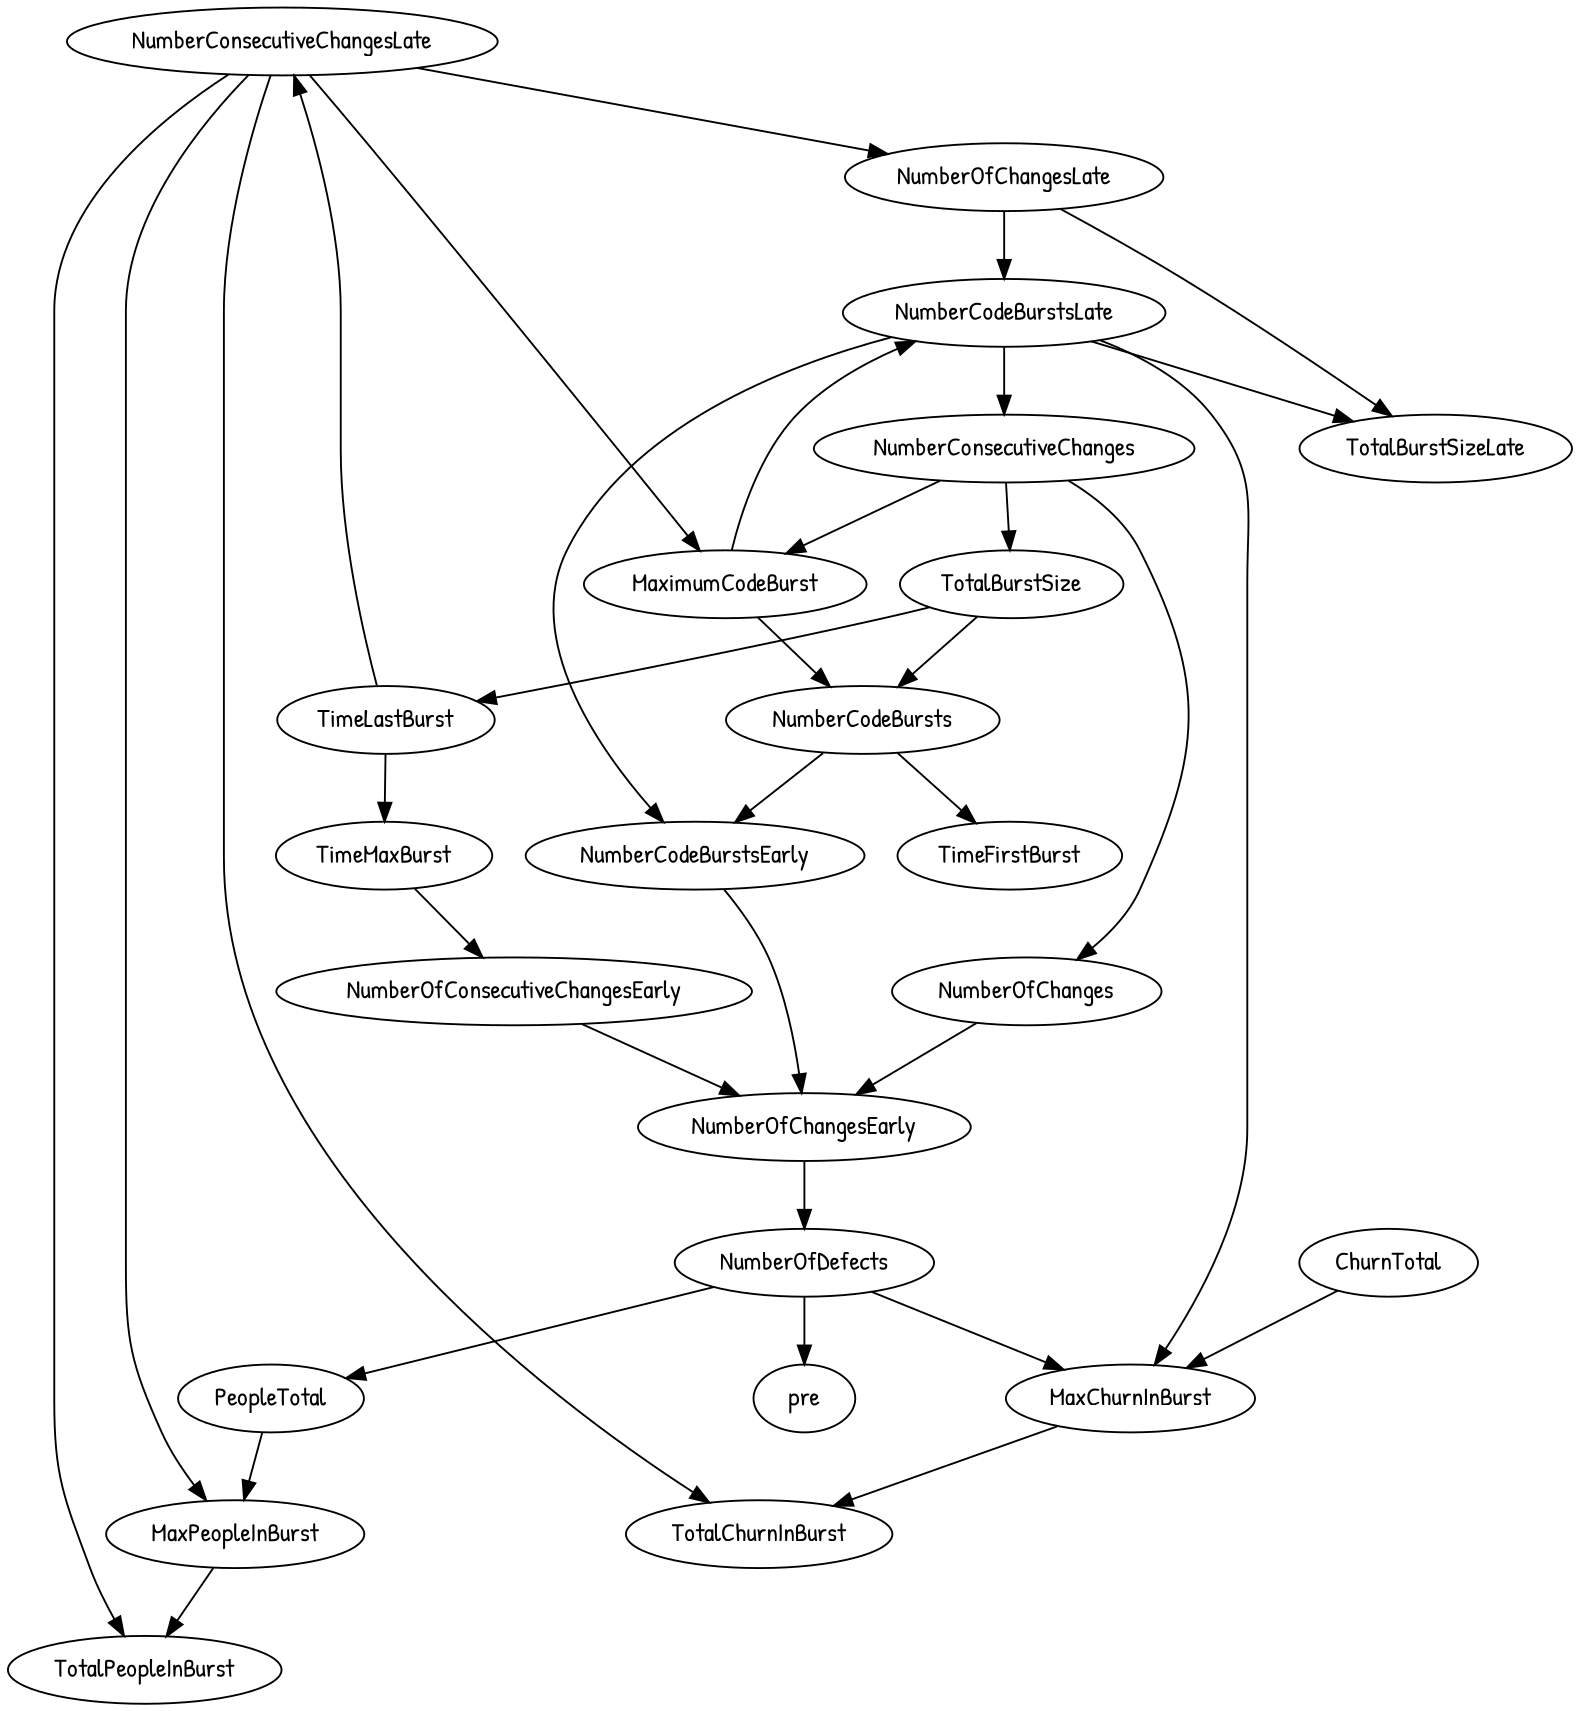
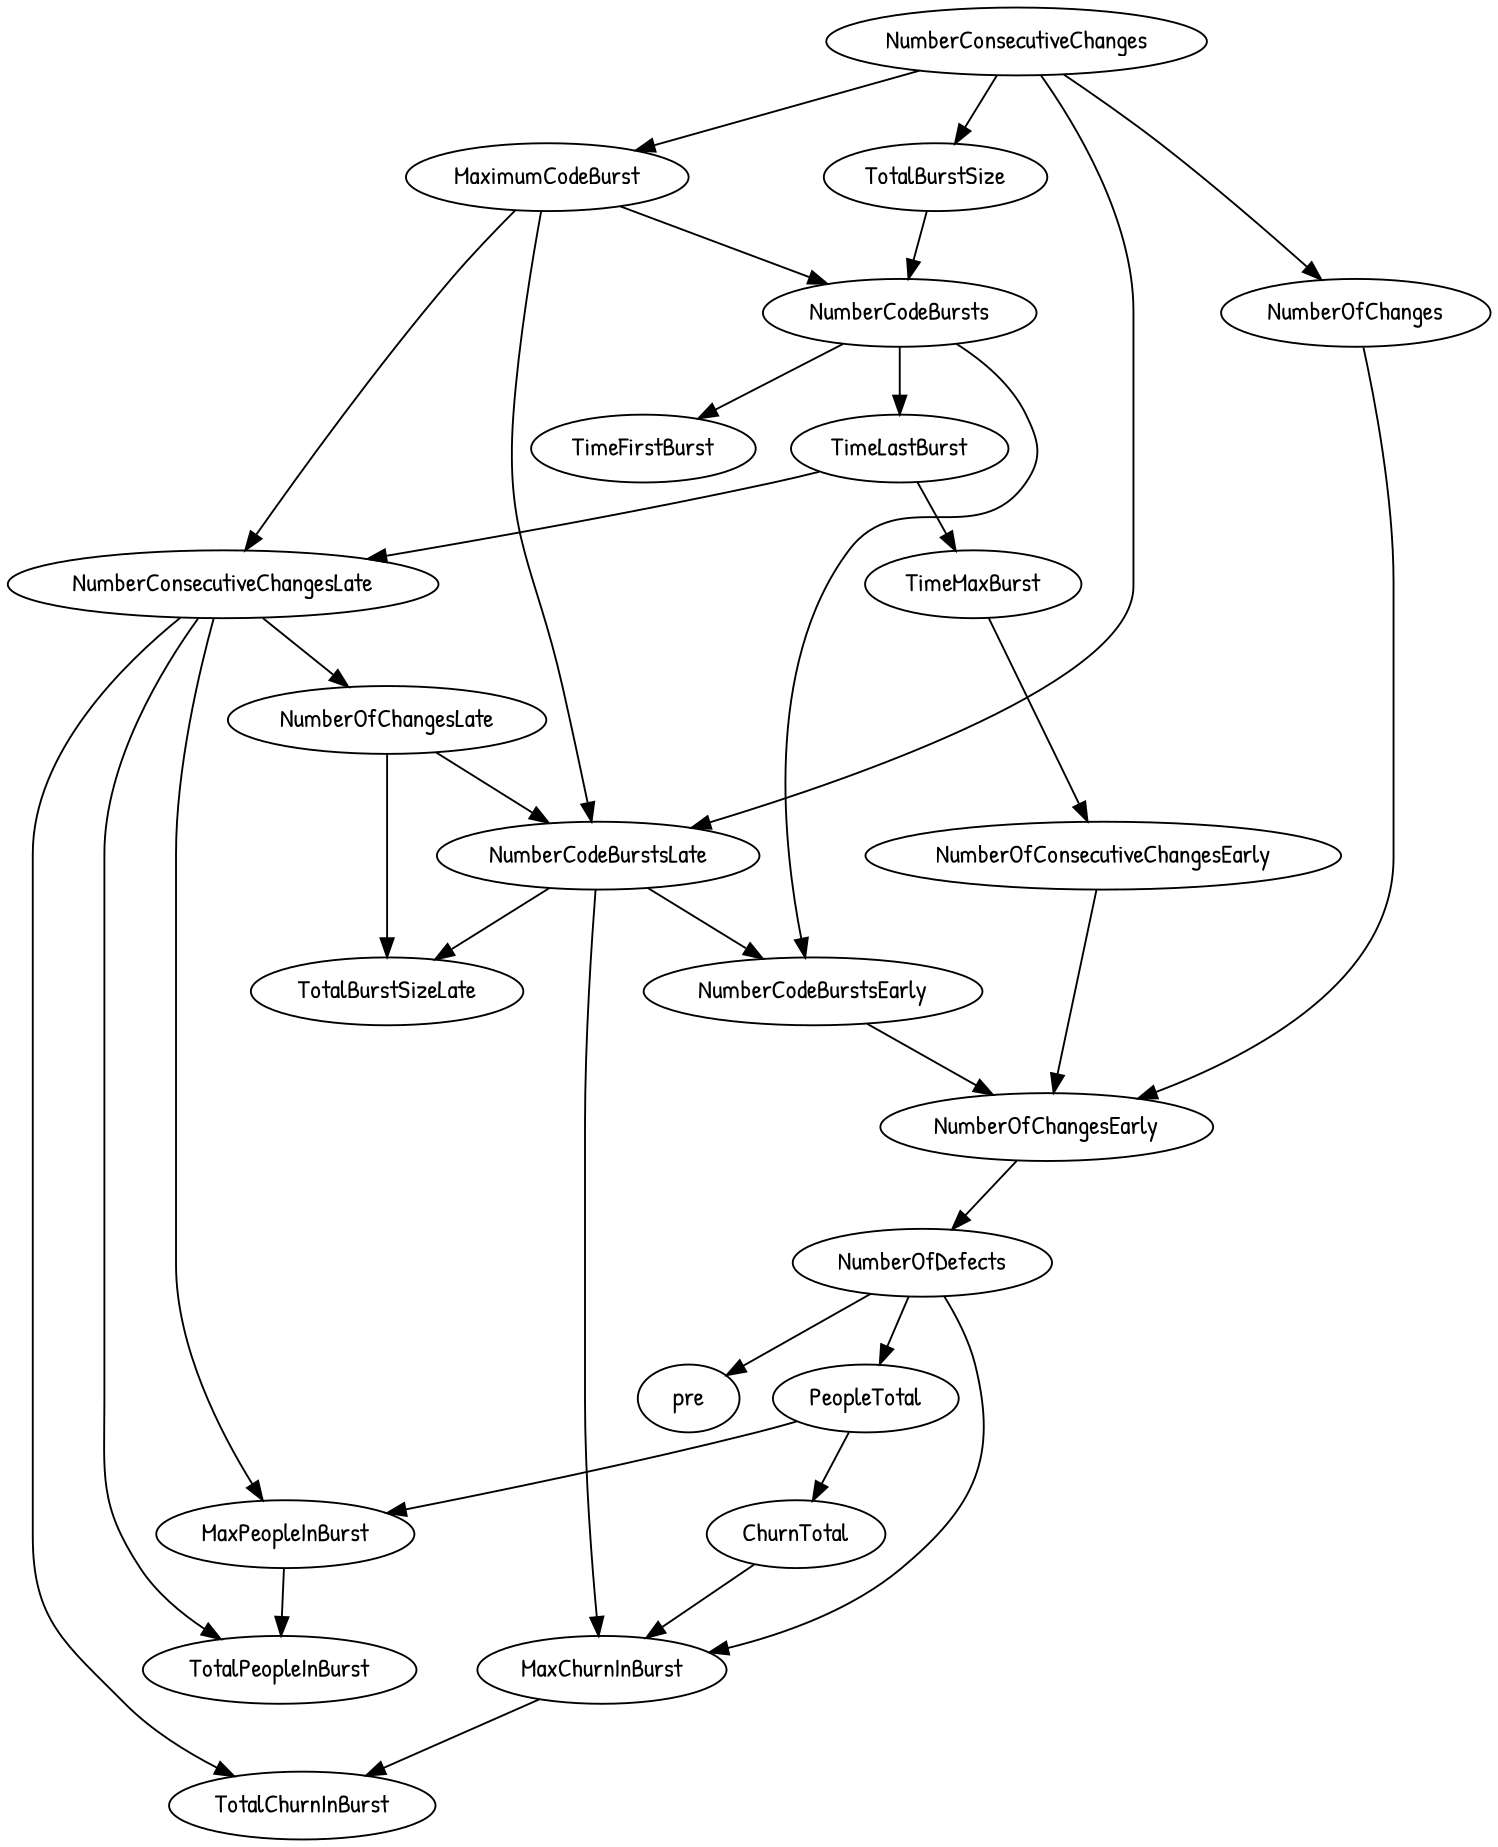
edge "NumberConsecutiveChangesLate" -> "MaximumCodeBurst": reversed
edge "NumberCodeBurstsLate" -> "NumberConsecutiveChanges": reversed
edge "TotalBurstSize" -> "TimeLastBurst": now "NumberCodeBursts" -> "TimeLastBurst"
edge "PeopleTotal" -> "ChurnTotal": added
